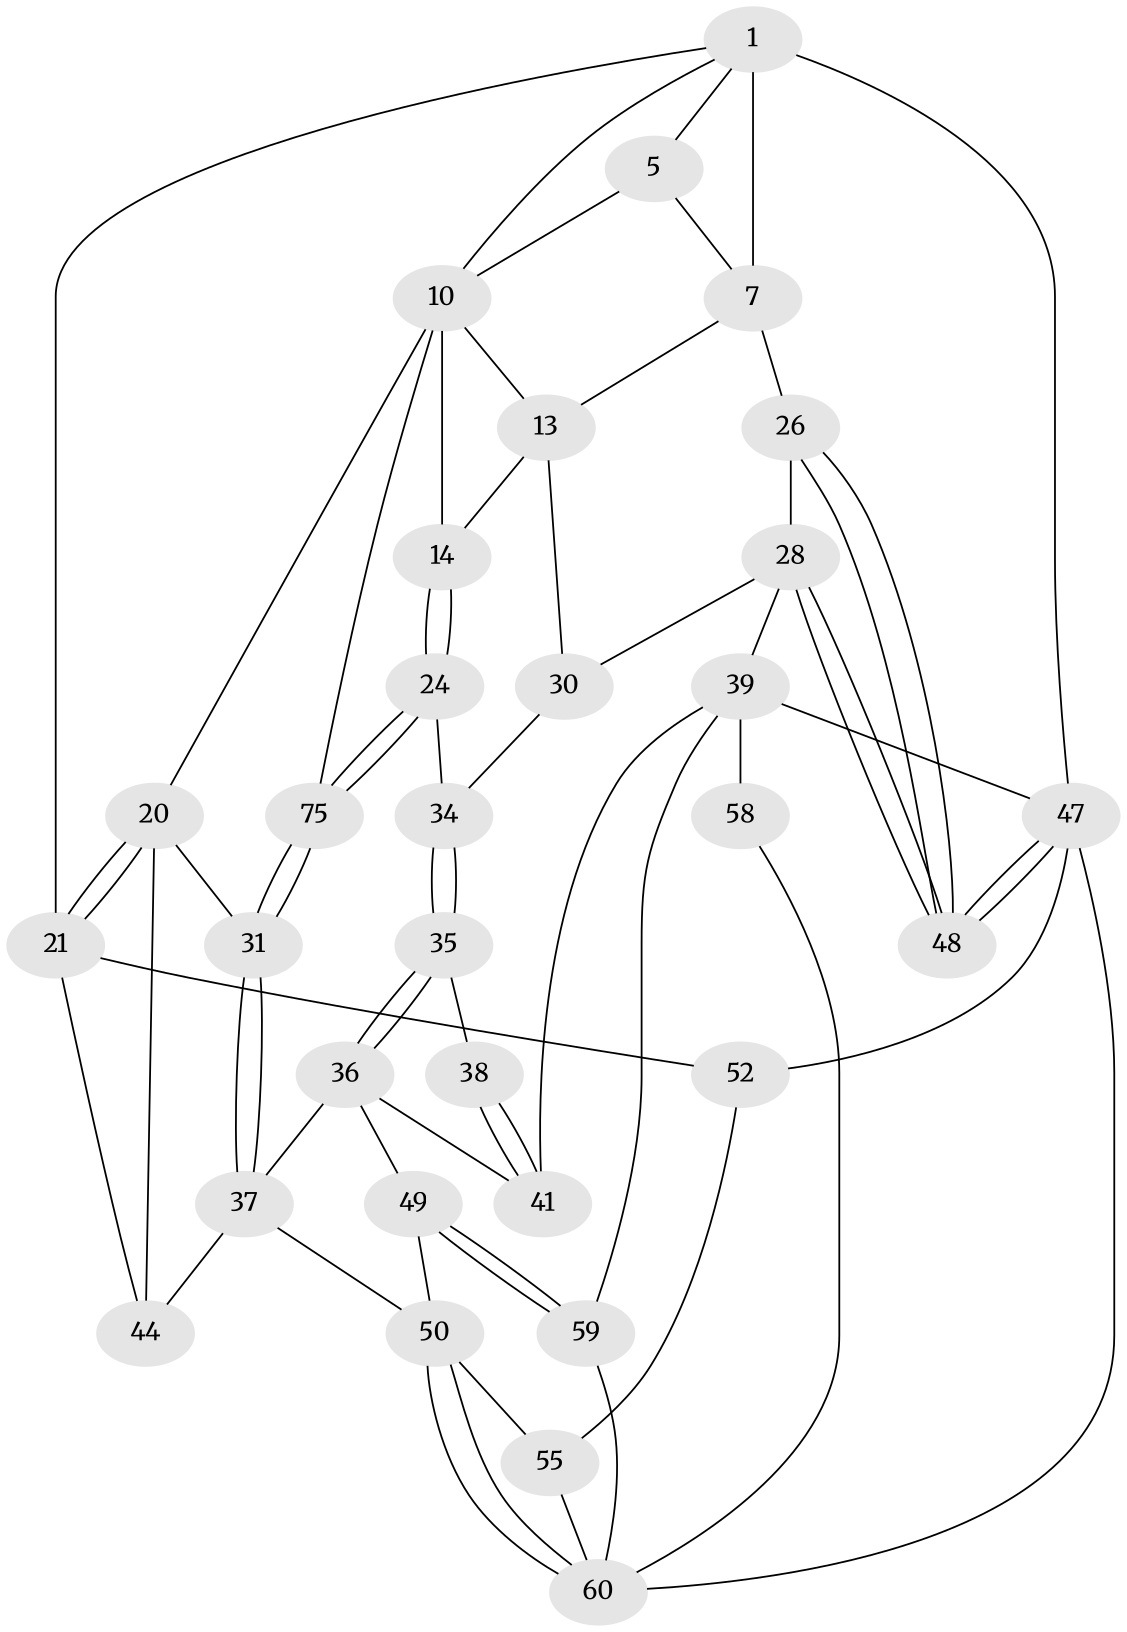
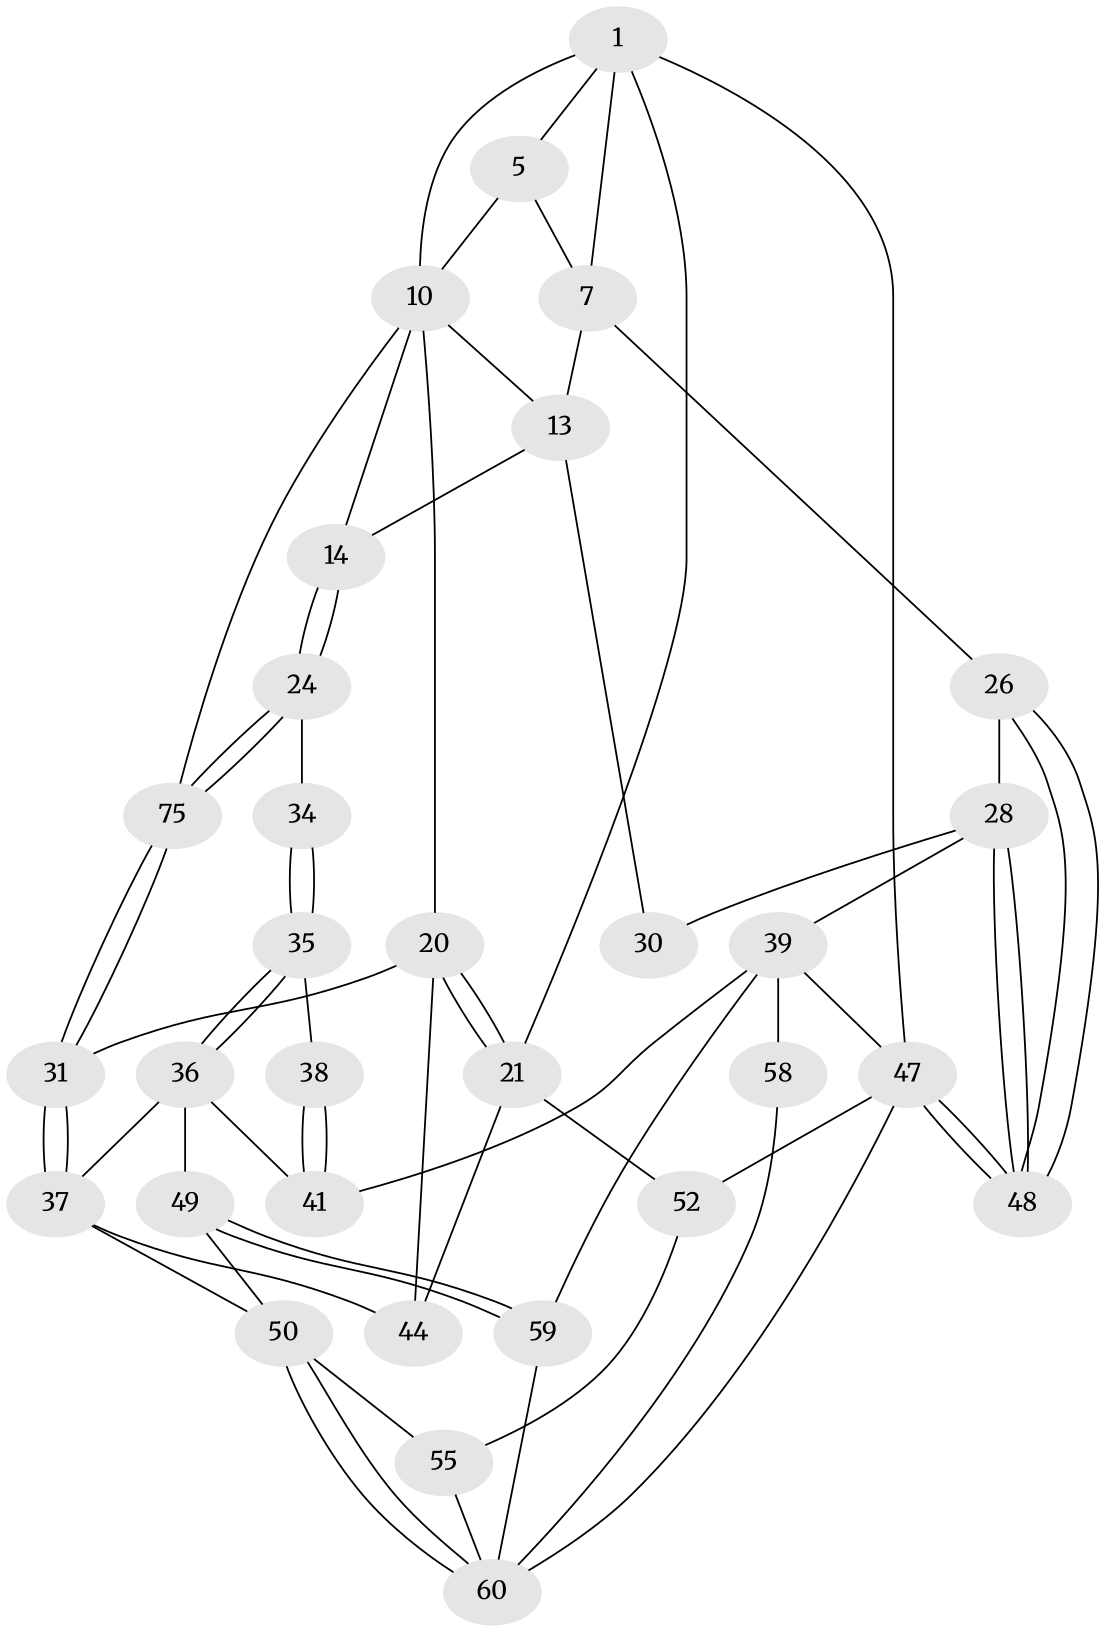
edge "30" -- "34": removed
